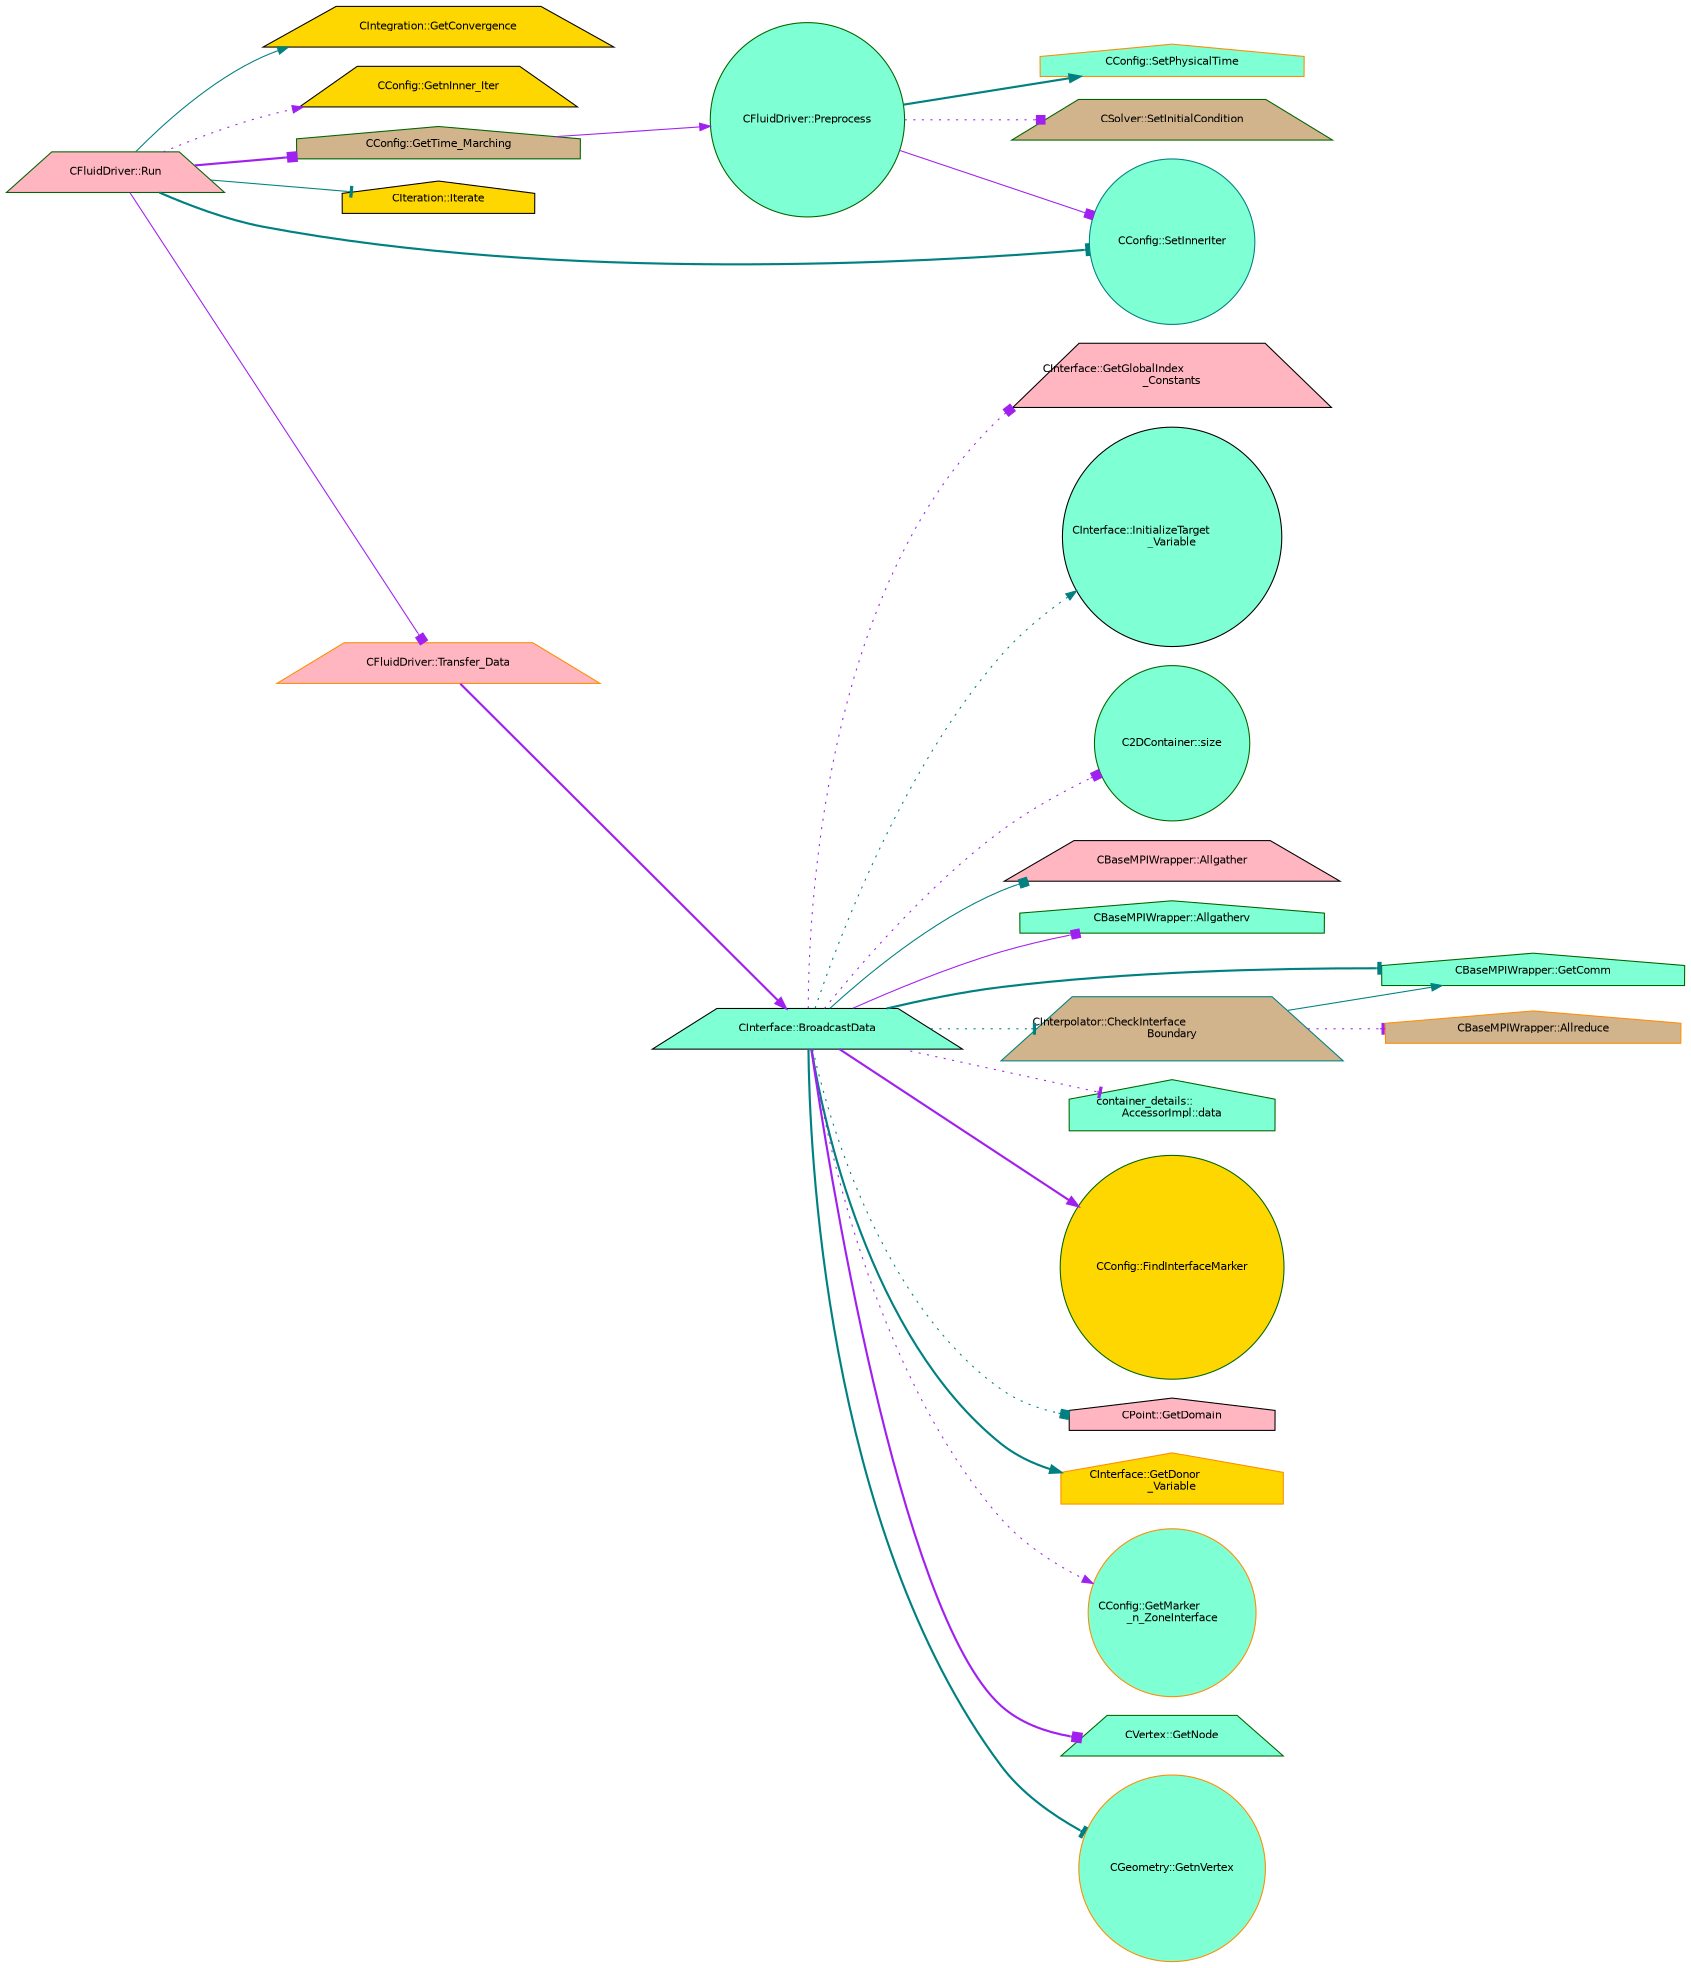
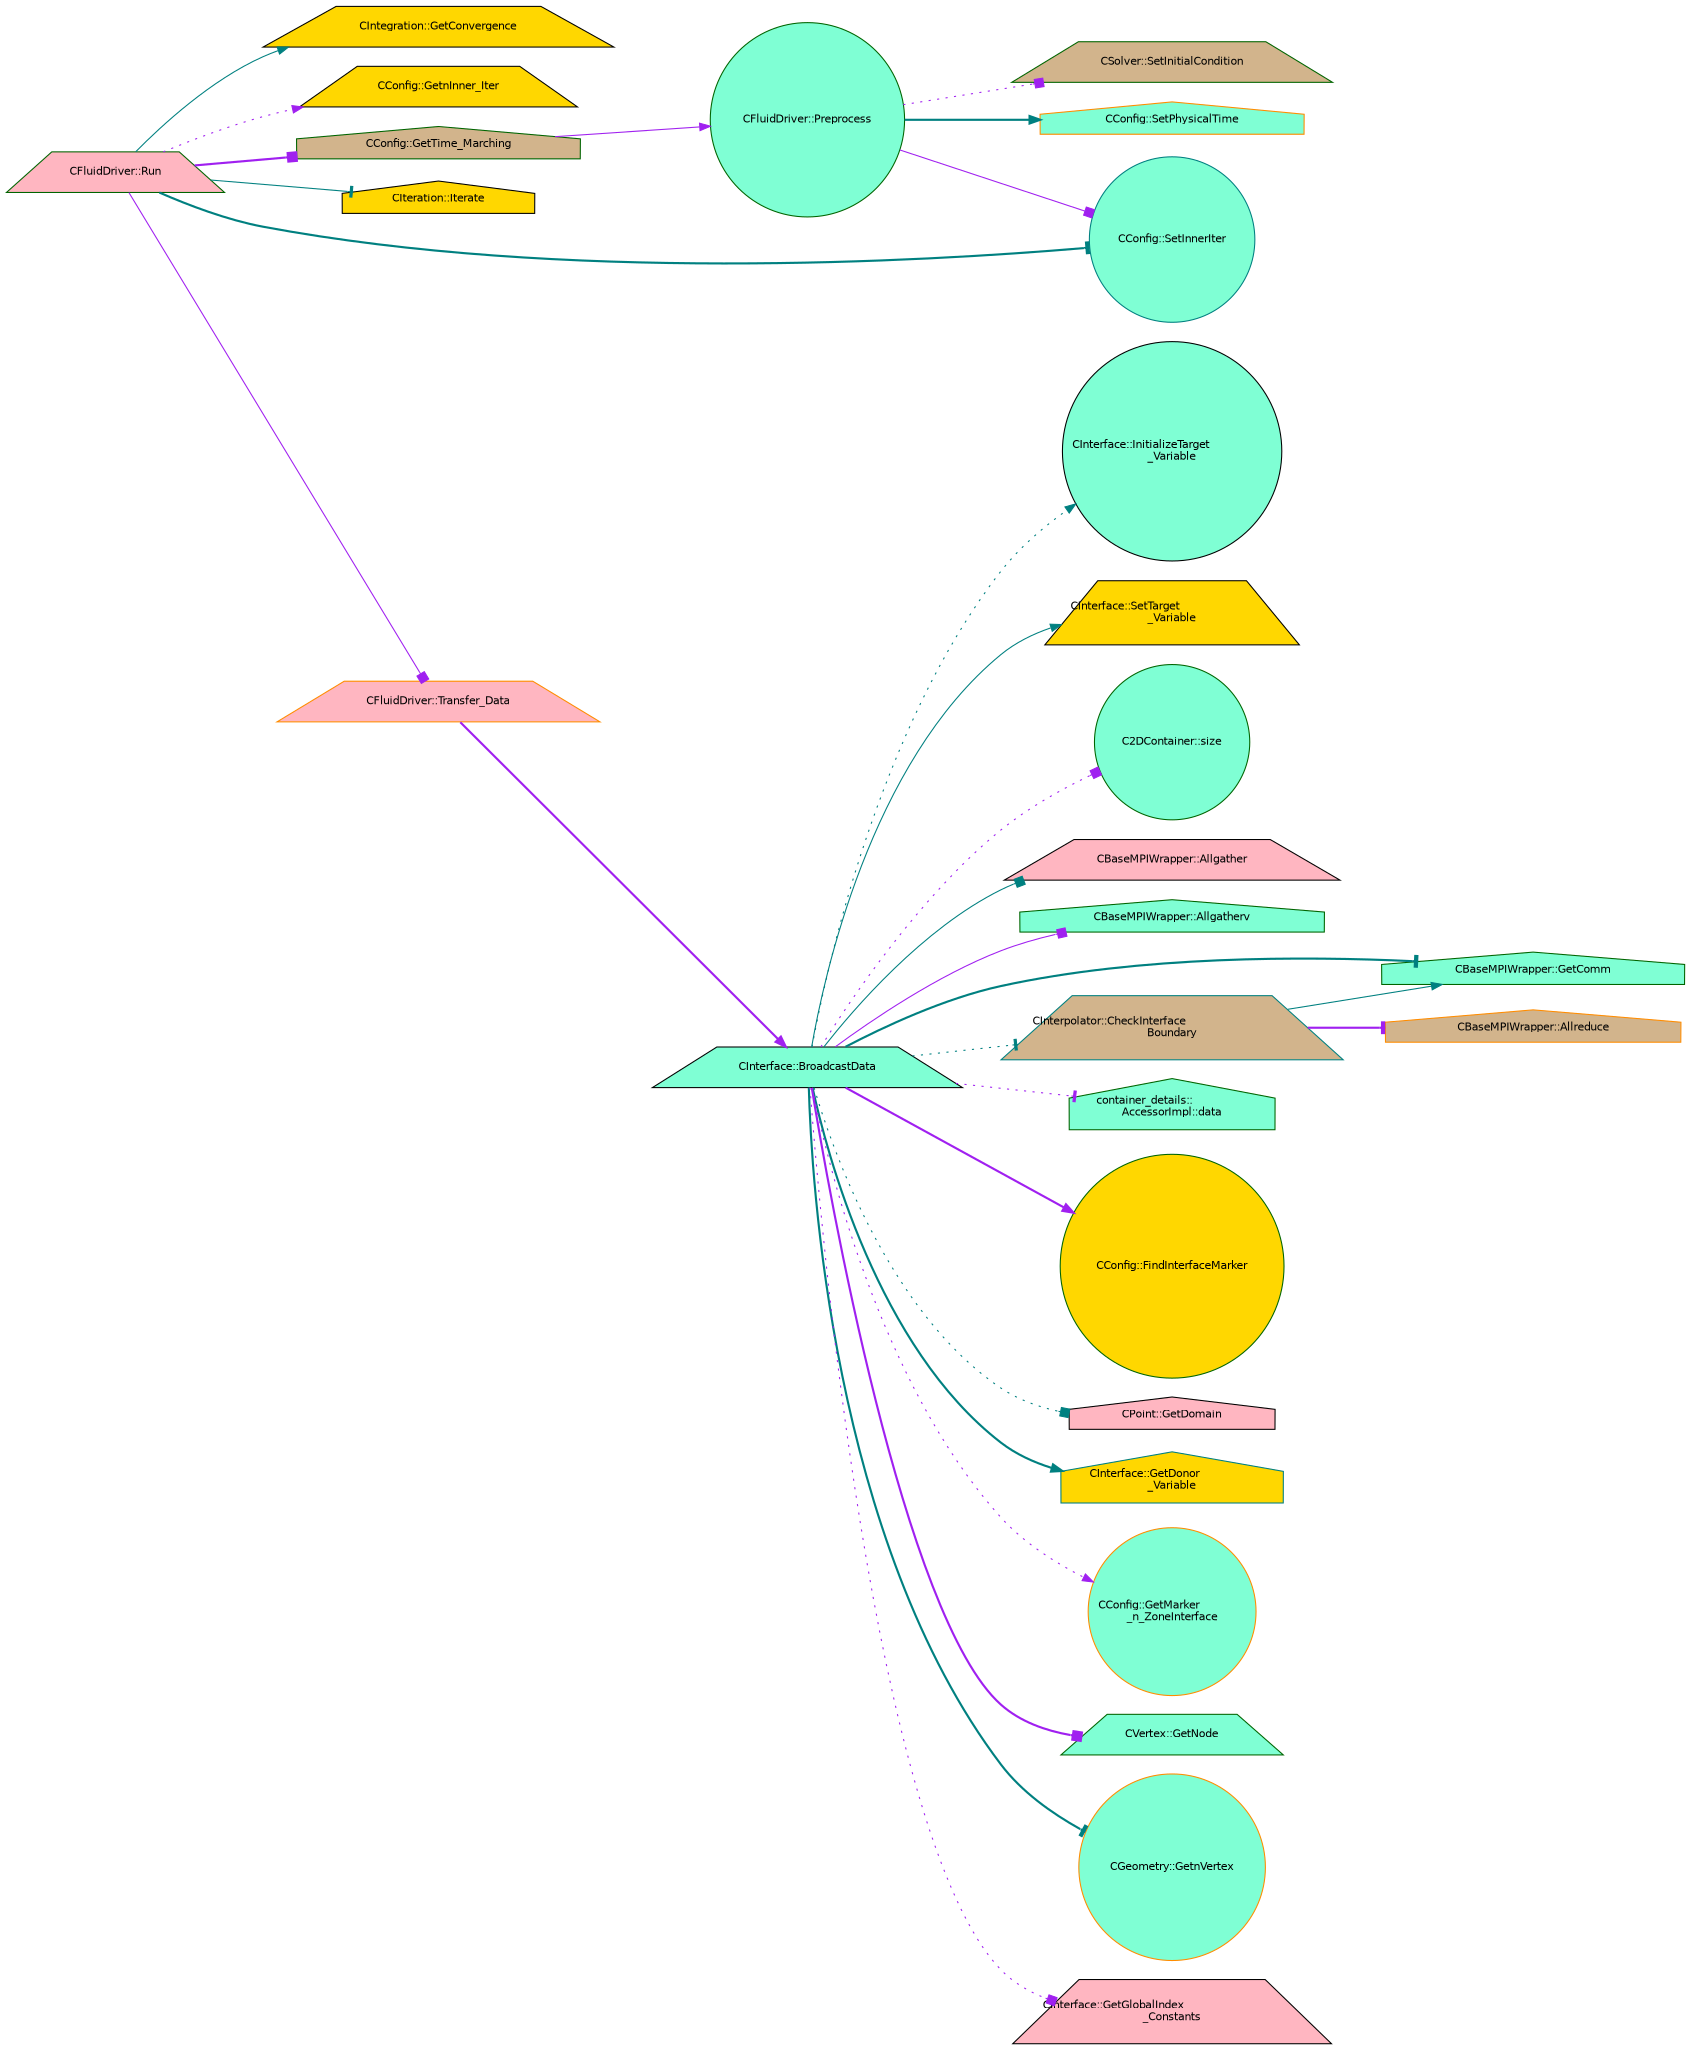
node "CInterface::SetTarget _Variable": added
edge "CInterpolator::CheckInterface Boundary" -> "CBaseMPIWrapper::Allreduce": style dotted -> bold
node "CInterface::GetDonor _Variable": color darkorange -> teal
